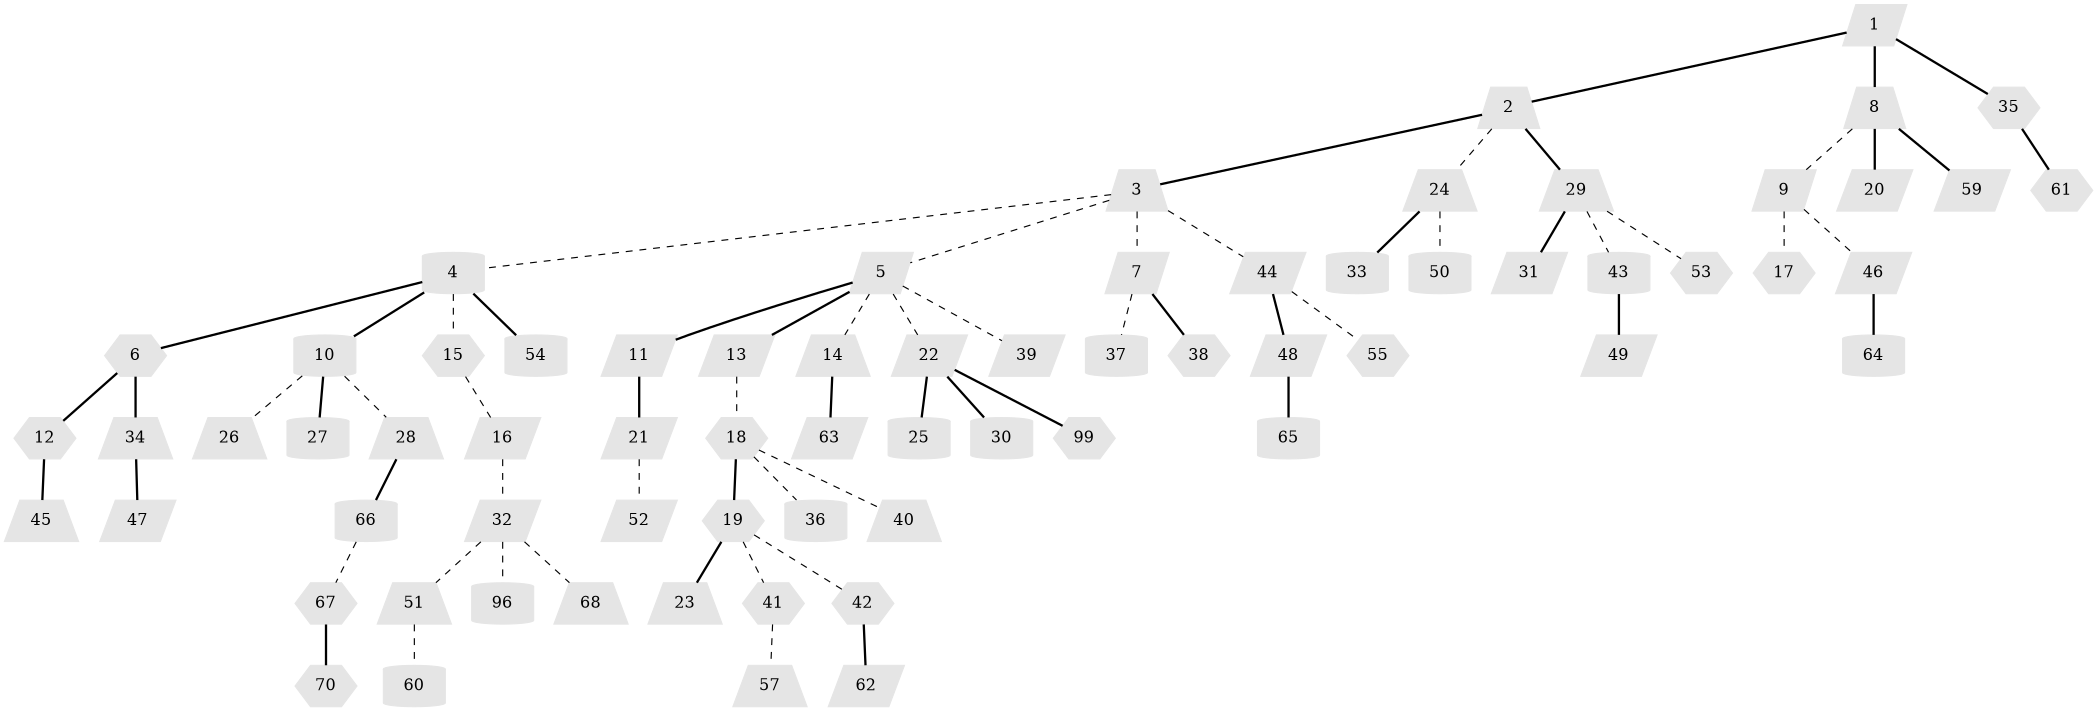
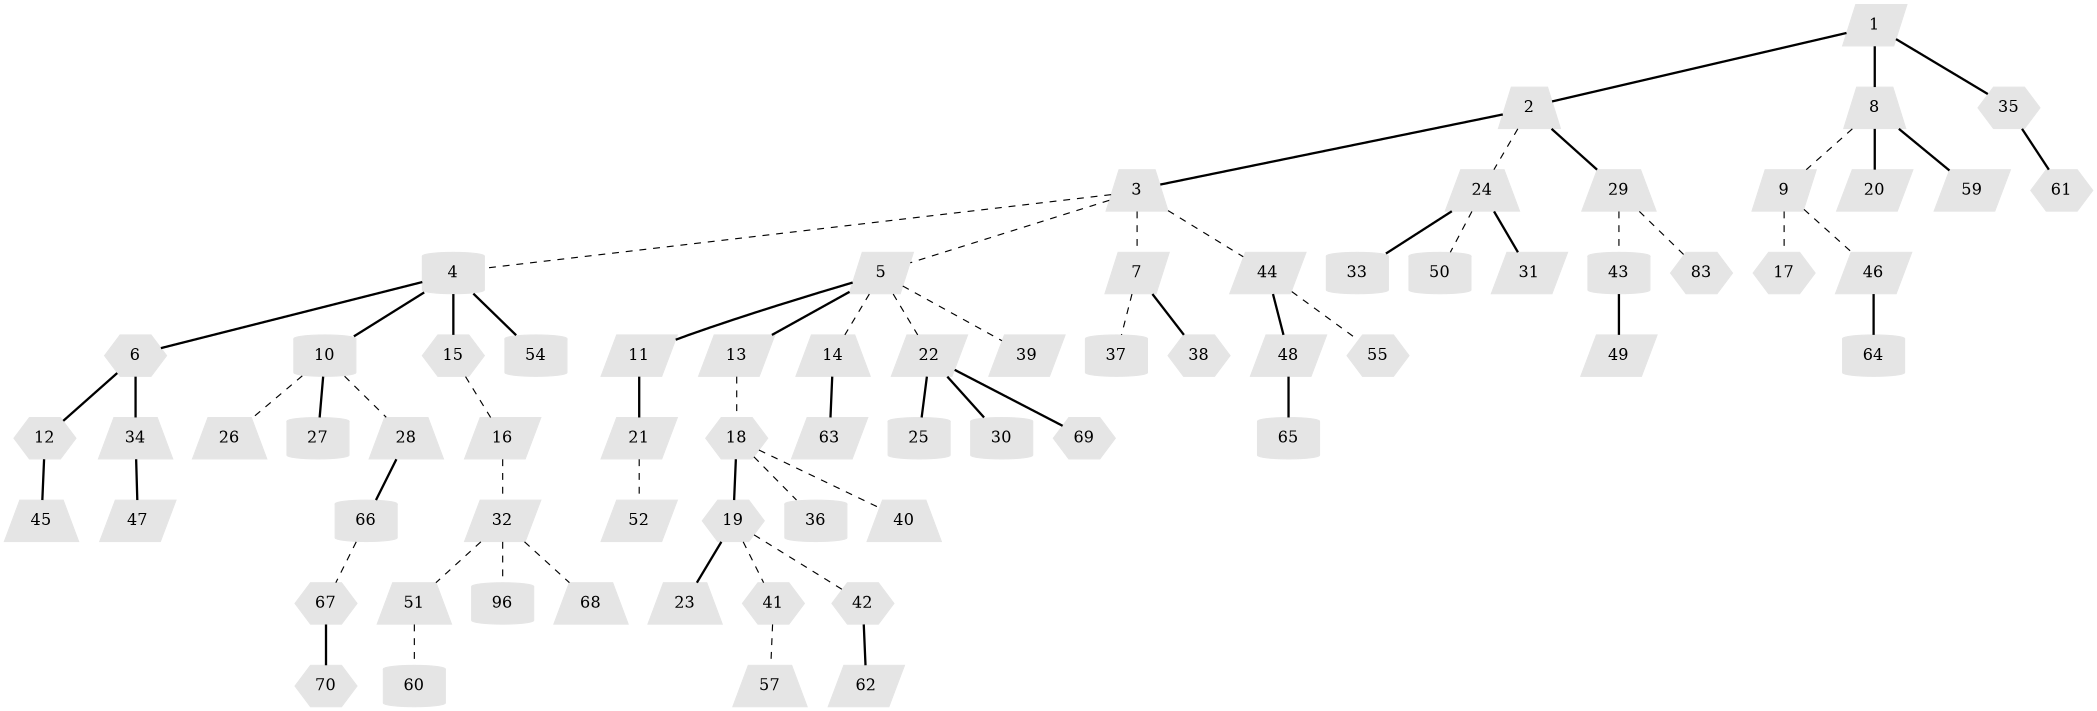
edge "29" -- "31": now "24" -- "31"
node "53": label "53" -> "83"
edge "4" -- "15": style dashed -> bold
node "99": label "99" -> "69"
